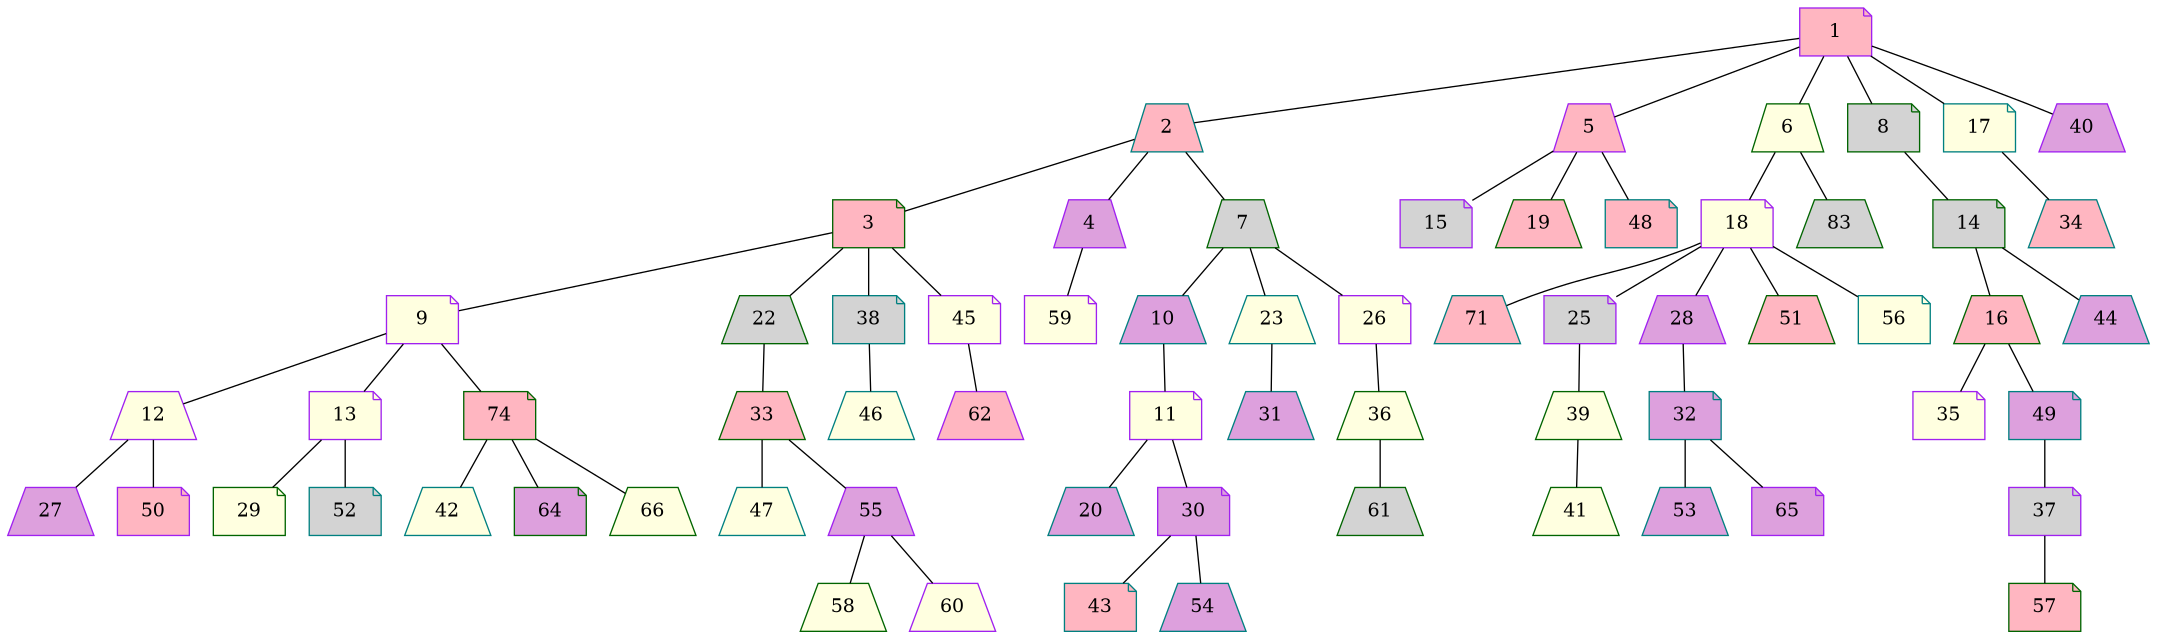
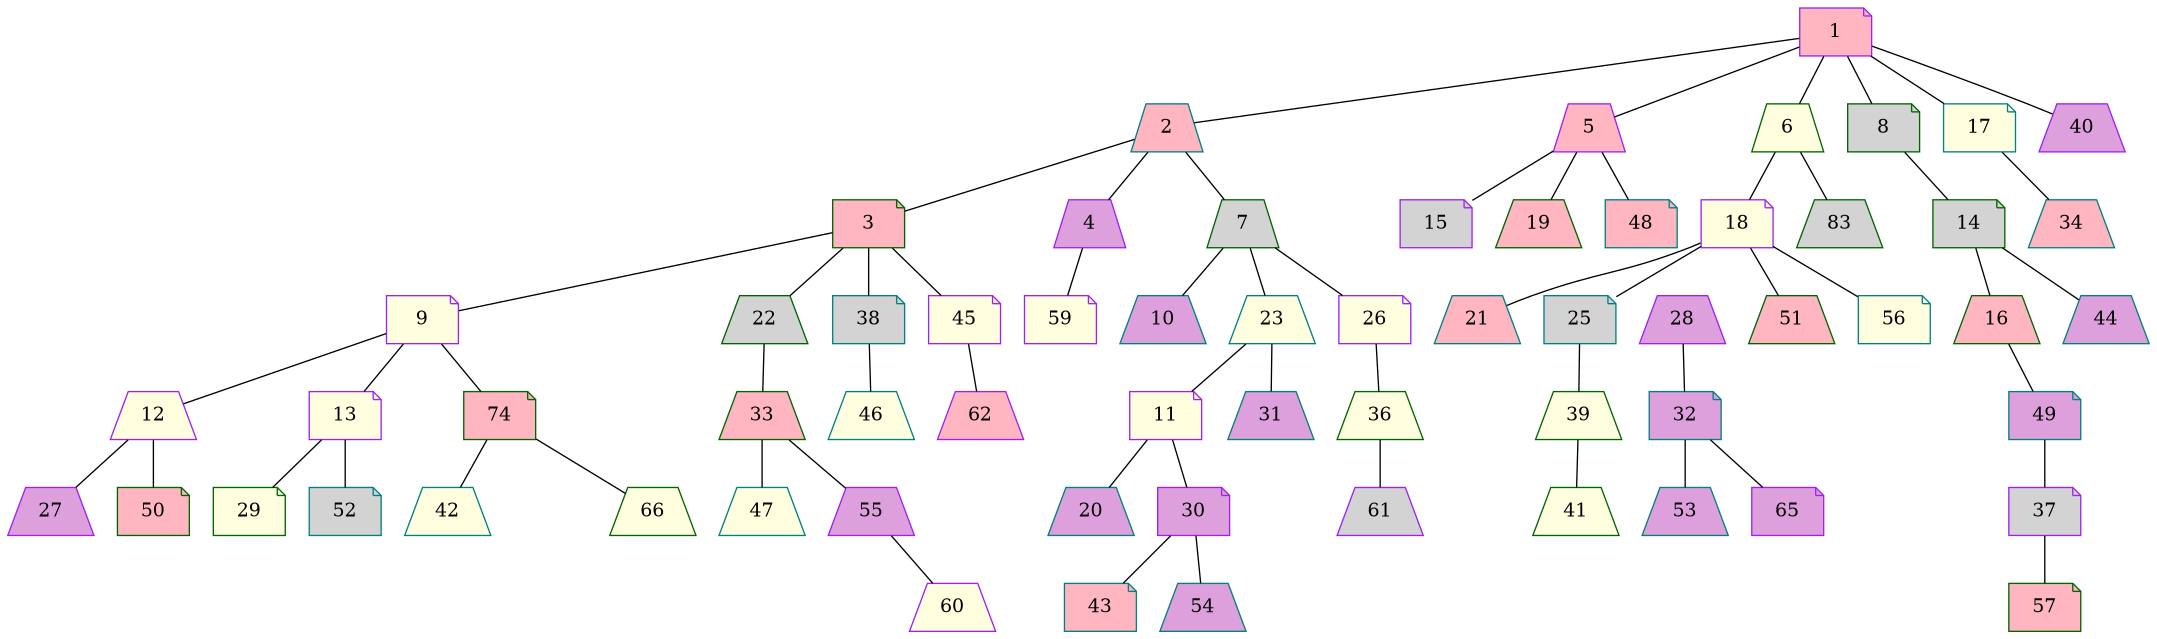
edge "18" -- "28": removed
node "71": label "71" -> "21"
node "25": color purple -> teal
edge "10" -- "11": now "23" -- "11"
node "35": removed
node "50": color purple -> darkgreen
node "64": removed
node "61": color darkgreen -> purple
node "58": removed
